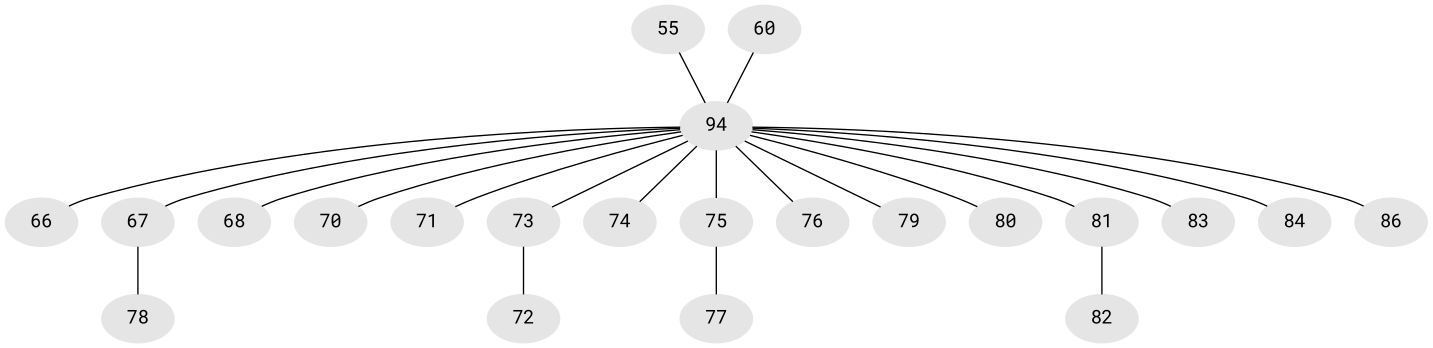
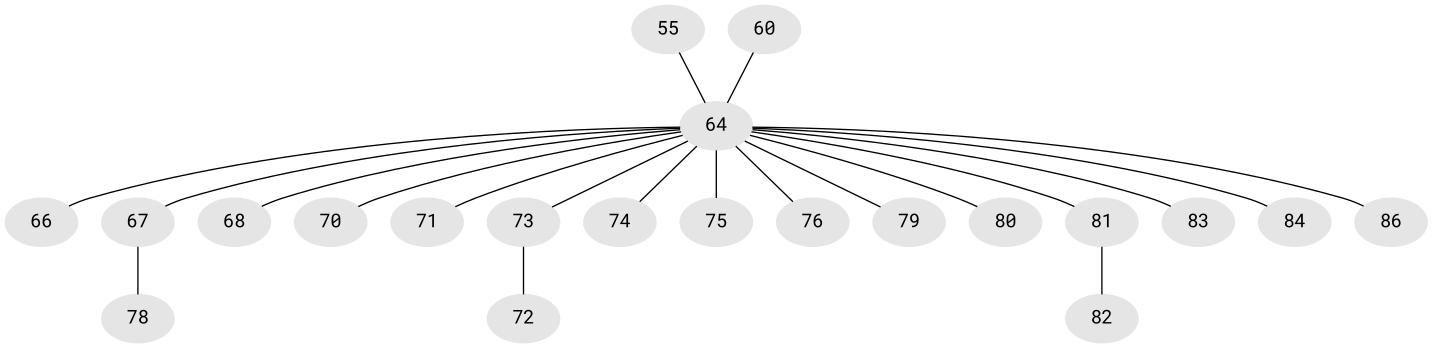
node "94": label "94" -> "64"
node "77": removed
